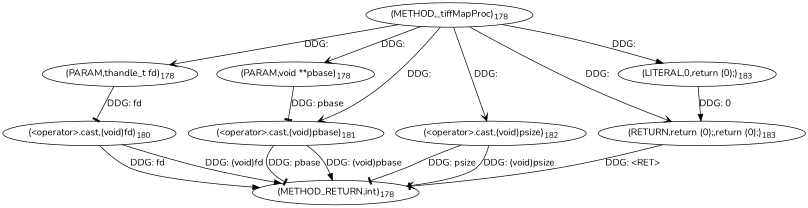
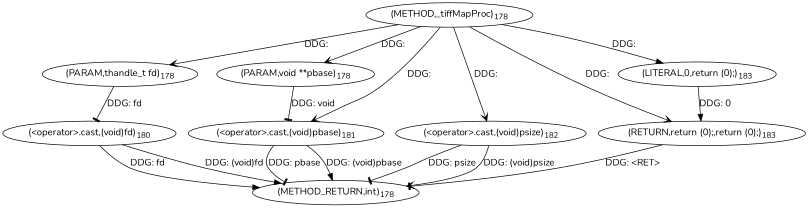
edge "(PARAM,void **pbase)" -> "(<operator>.cast,(void)pbase)": label "DDG: pbase" -> "DDG: void"
